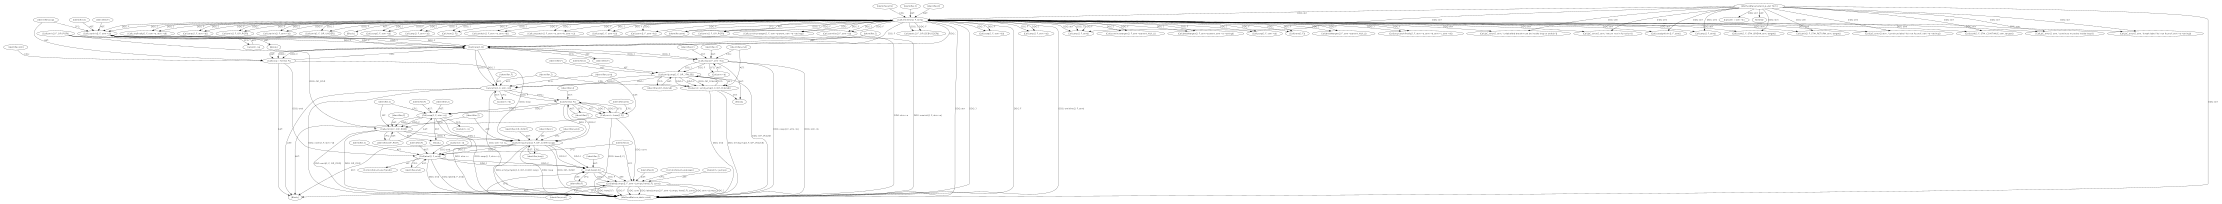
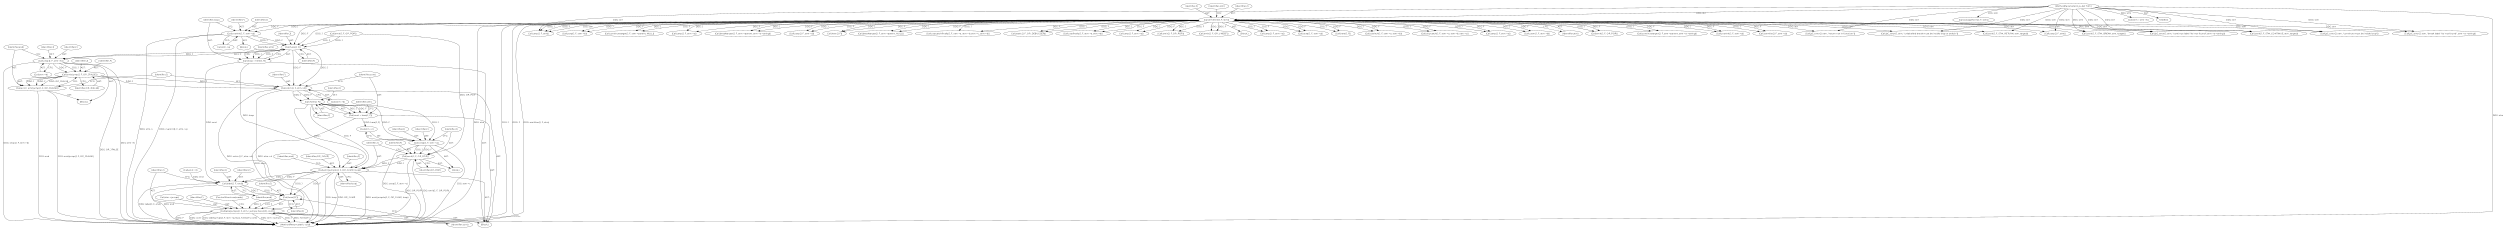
edge "(Call,emitline(J, F, stm))" -> "(Call,cassignforin(J, F, stm))": removed, label "DDG: stm"
edge "(Identifier,OP_POP)" -> "(Call,cexp(J, F, stm->c))": now "(Call,stm->c)" -> "(Call,cexp(J, F, stm->c))"
edge "(Call,cont = here(J, F))" -> "(MethodReturn,static void)": now "(Call,cont = here(J, F))" -> "(Call,stm->c)"
node "(ControlStructure,if (end))": removed
